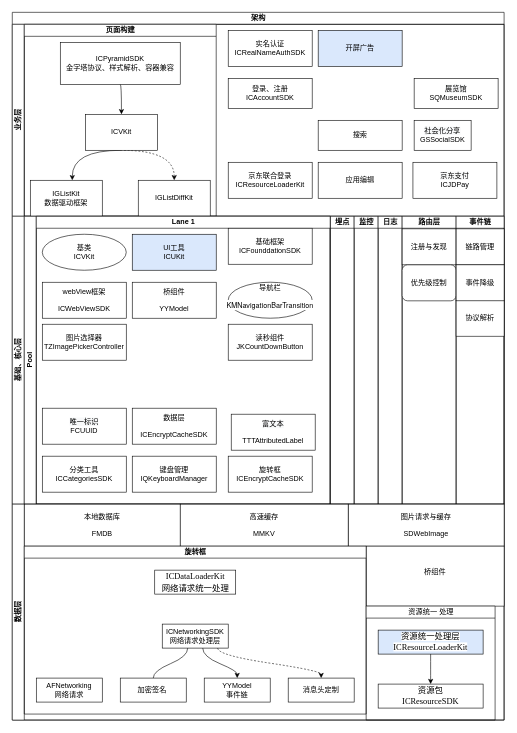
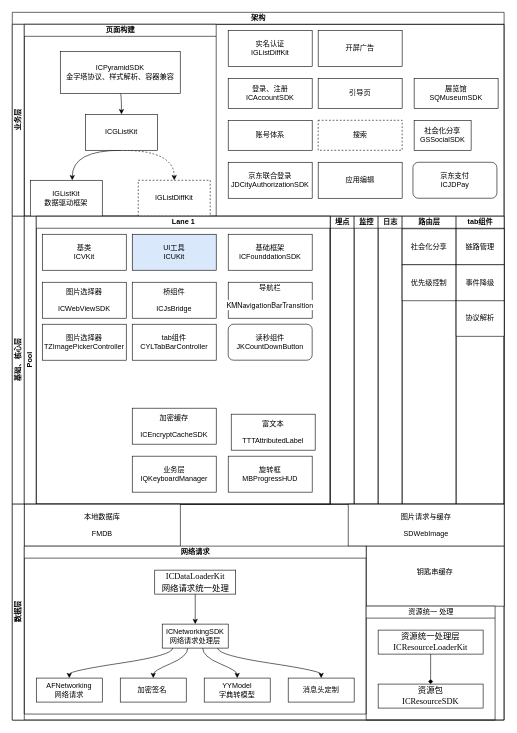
node "实名认证 ICRealNameAuthSDK": label "实名认证 ICRealNameAuthSDK" -> "实名认证 IGListDiffKit"
node "开屏广告": fillcolor #dae8fc -> #ffffff
node "ICPyramidSDK 金字塔协议、样式解析、容器兼容": moved (120, 63) -> (120, 72)
node "引导页": added
node "ICVKit": label "ICVKit" -> "ICGListKit"
node "账号体系": added
node "搜索": style solid -> dashed
node "京东联合登录 ICResourceLoaderKit": label "京东联合登录 ICResourceLoaderKit" -> "京东联合登录 JDCityAuthorizationSDK"
node "京东支付 ICJDPay": shape rectangle -> rounded rectangle
node "IGListDiffKit": style solid -> dashed
node "事件链": label "事件链" -> "tab组件"
node "基础框架 ICFounddationSDK": moved (270, 246) -> (270, 252)
node "注册与发现": label "注册与发现" -> "社会化分享"
node "基类 ICVKit": shape ellipse -> rectangle
node "优先级控制": shape rounded rectangle -> rectangle
node "webView框架 ICWebViewSDK": label "webView框架 ICWebViewSDK" -> "图片选择器 ICWebViewSDK"
node "桥组件 YYModel": label "桥组件 YYModel" -> "桥组件 ICJsBridge"
node "导航栏 KMNavigationBarTransition": shape ellipse -> rectangle
node "tab组件 CYLTabBarController": added
node "读秒组件 JKCountDownButton": shape rectangle -> rounded rectangle
node "唯一标识 FCUUID": removed
node "数据层 ICEncryptCacheSDK": label "数据层 ICEncryptCacheSDK" -> "加密缓存 ICEncryptCacheSDK"
node "分类工具 ICCategoriesSDK": removed
node "键盘管理 IQKeyboardManager": label "键盘管理 IQKeyboardManager" -> "业务层 IQKeyboardManager"
node "旋转框 ICEncryptCacheSDK": label "旋转框 ICEncryptCacheSDK" -> "旋转框 MBProgressHUD"
node "高速缓存 MMKV": removed
node "旋转框": label "旋转框" -> "网络请求"
node "桥组件": label "桥组件" -> "钥匙串缓存"
edge "ICDataLoaderKit 网络请求统一处理" -> "ICNetworkingSDK 网络请求处理层": added
node "资源统一处理层 ICResourceLoaderKit": fillcolor #dae8fc -> #ffffff
edge "ICNetworkingSDK 网络请求处理层" -> "AFNetworking 网络请求": added
edge "ICNetworkingSDK 网络请求处理层" -> "消息头定制": style dashed -> solid
edge "ICNetworkingSDK 网络请求处理层" -- "加密签名": arrowhead none -> classic
edge "资源统一处理层 ICResourceLoaderKit" -> "资源包 ICResourceSDK": arrowhead classic -> diamond
node "YYModel 事件链": label "YYModel 事件链" -> "YYModel 字典转模型"
